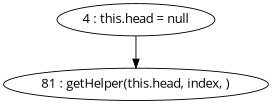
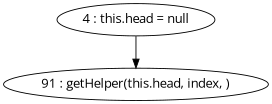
node "81 : getHelper(this.head, index, )": label "81 : getHelper(this.head, index, )" -> "91 : getHelper(this.head, index, )"
